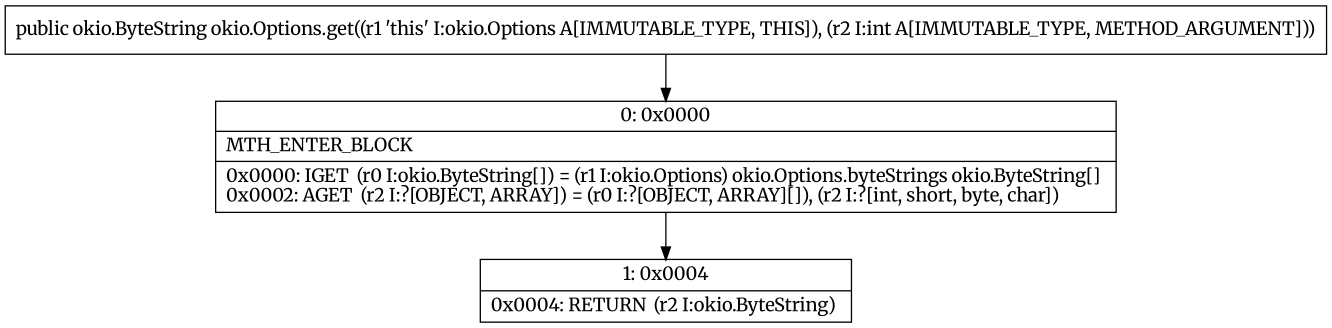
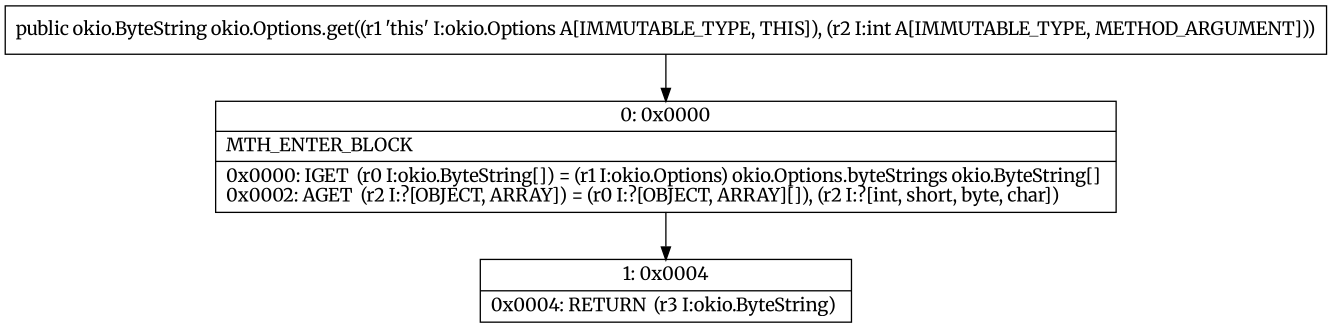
node "1: 0x0004": text "0x0004: RETURN  (r2 I:okio.ByteString)" -> "0x0004: RETURN  (r3 I:okio.ByteString)"
